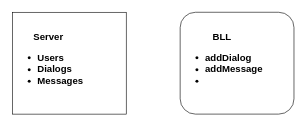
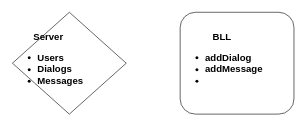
node "Server Users Dialogs Messages": shape rectangle -> diamond
